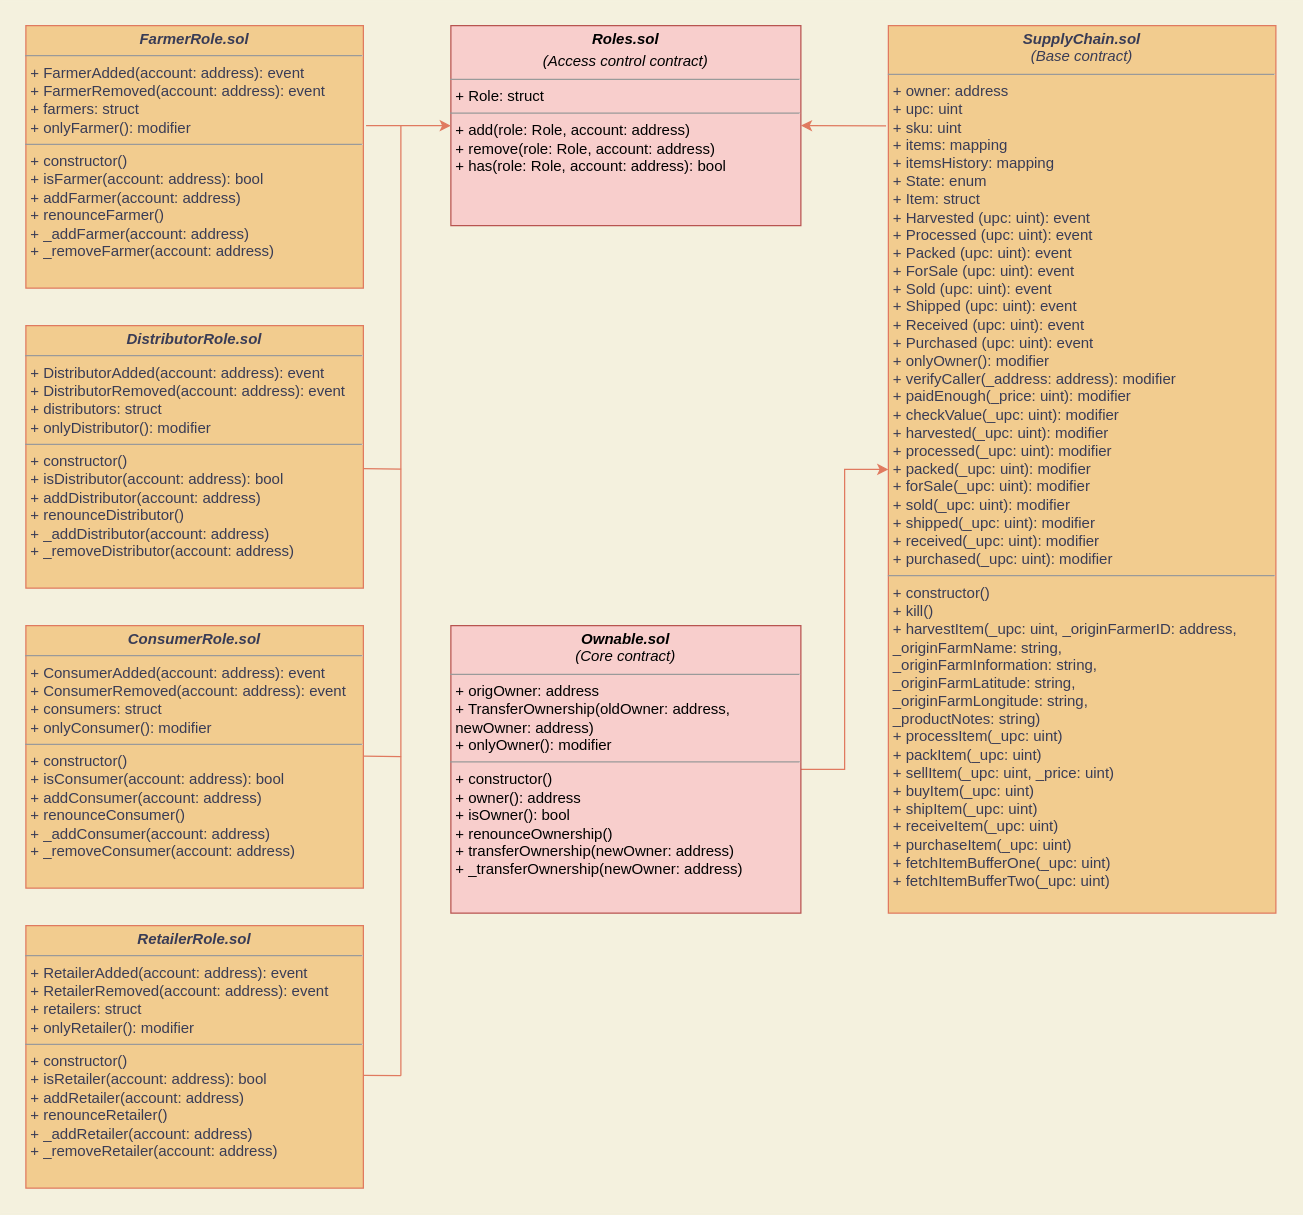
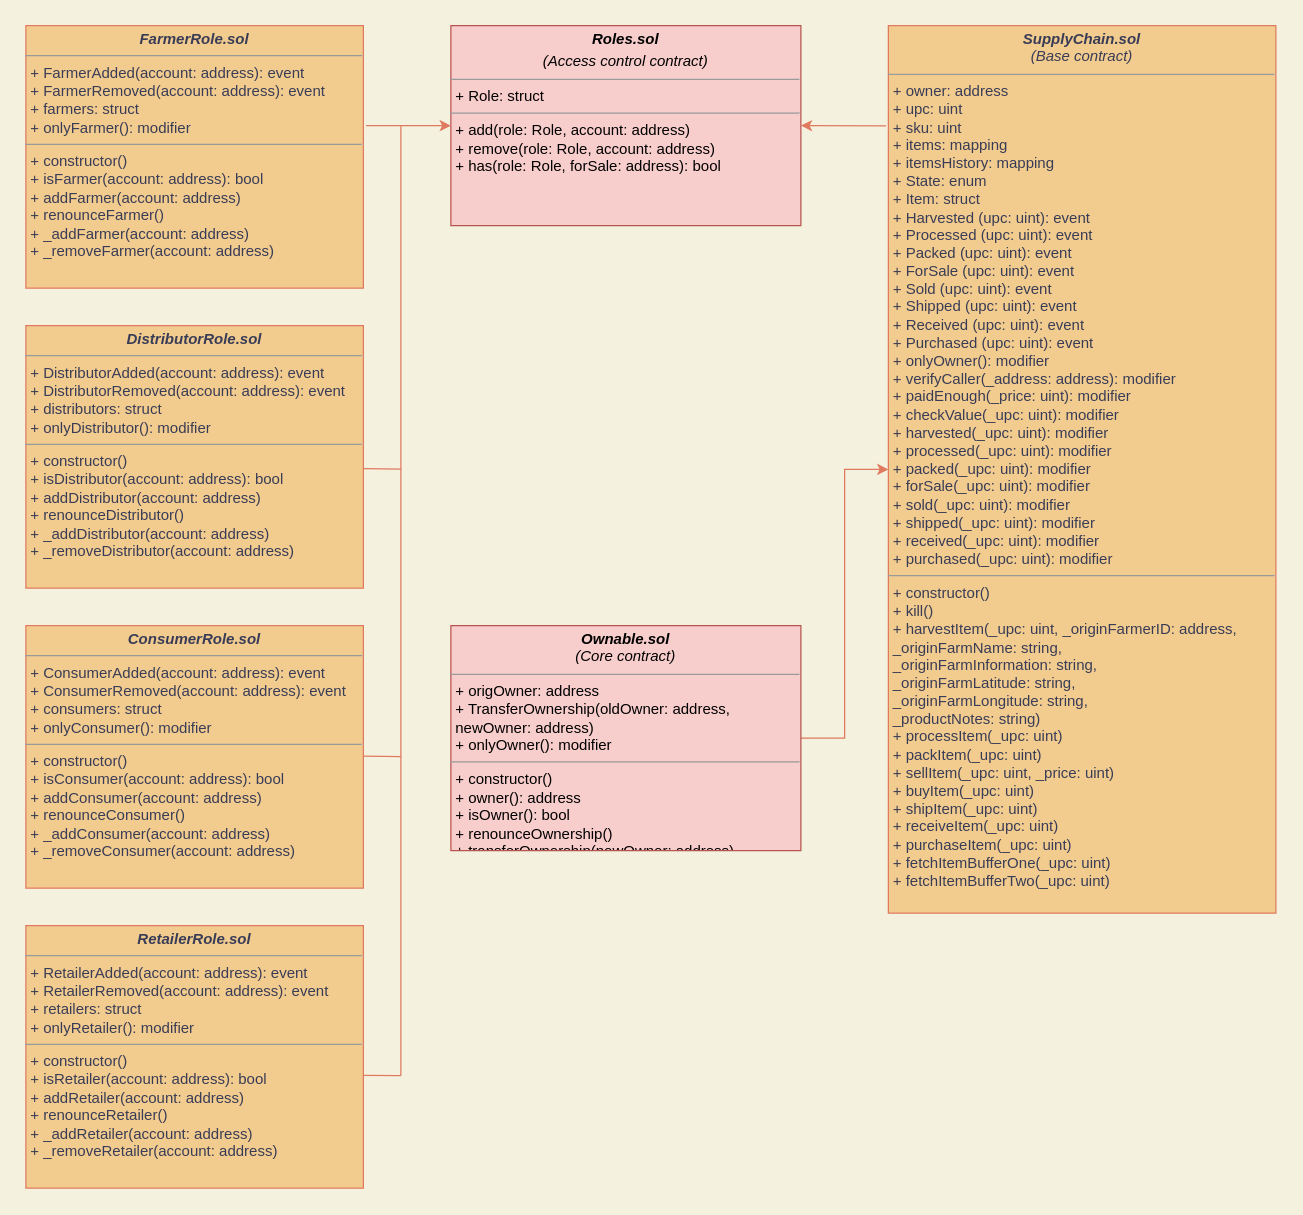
node "Roles.sol (Access control contract) + Role: struct + add(role: Role, account: address) + remove(role: Role, account: address) + has(role: Role, account: address): bool": label "Roles.sol (Access control contract) + Role: struct + add(role: Role, account: address) + remove(role: Role, account: address) + has(role: Role, account: address): bool" -> "Roles.sol (Access control contract) + Role: struct + add(role: Role, account: address) + remove(role: Role, account: address) + has(role: Role, forSale: address): bool"
node "Ownable.sol (Core contract) + origOwner: address + TransferOwnership(oldOwner: address, newOwner: address) + onlyOwner(): modifier + constructor() + owner(): address + isOwner(): bool + renounceOwnership() + transferOwnership(newOwner: address) + _transferOwnership(newOwner: address)": size 350x288 -> 350x225
